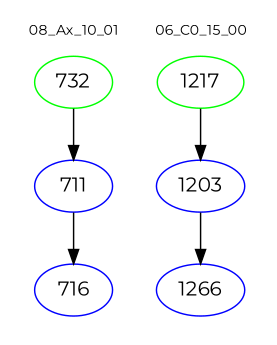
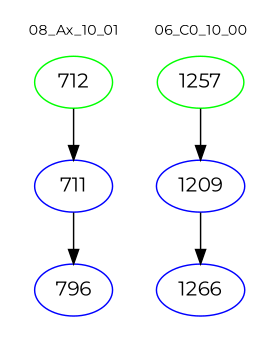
cluster "06_C0_15_00": label "06_C0_15_00" -> "06_C0_10_00"
node "732": label "732" -> "712"
node "1217": label "1217" -> "1257"
node "1203": label "1203" -> "1209"
node "716": label "716" -> "796"
